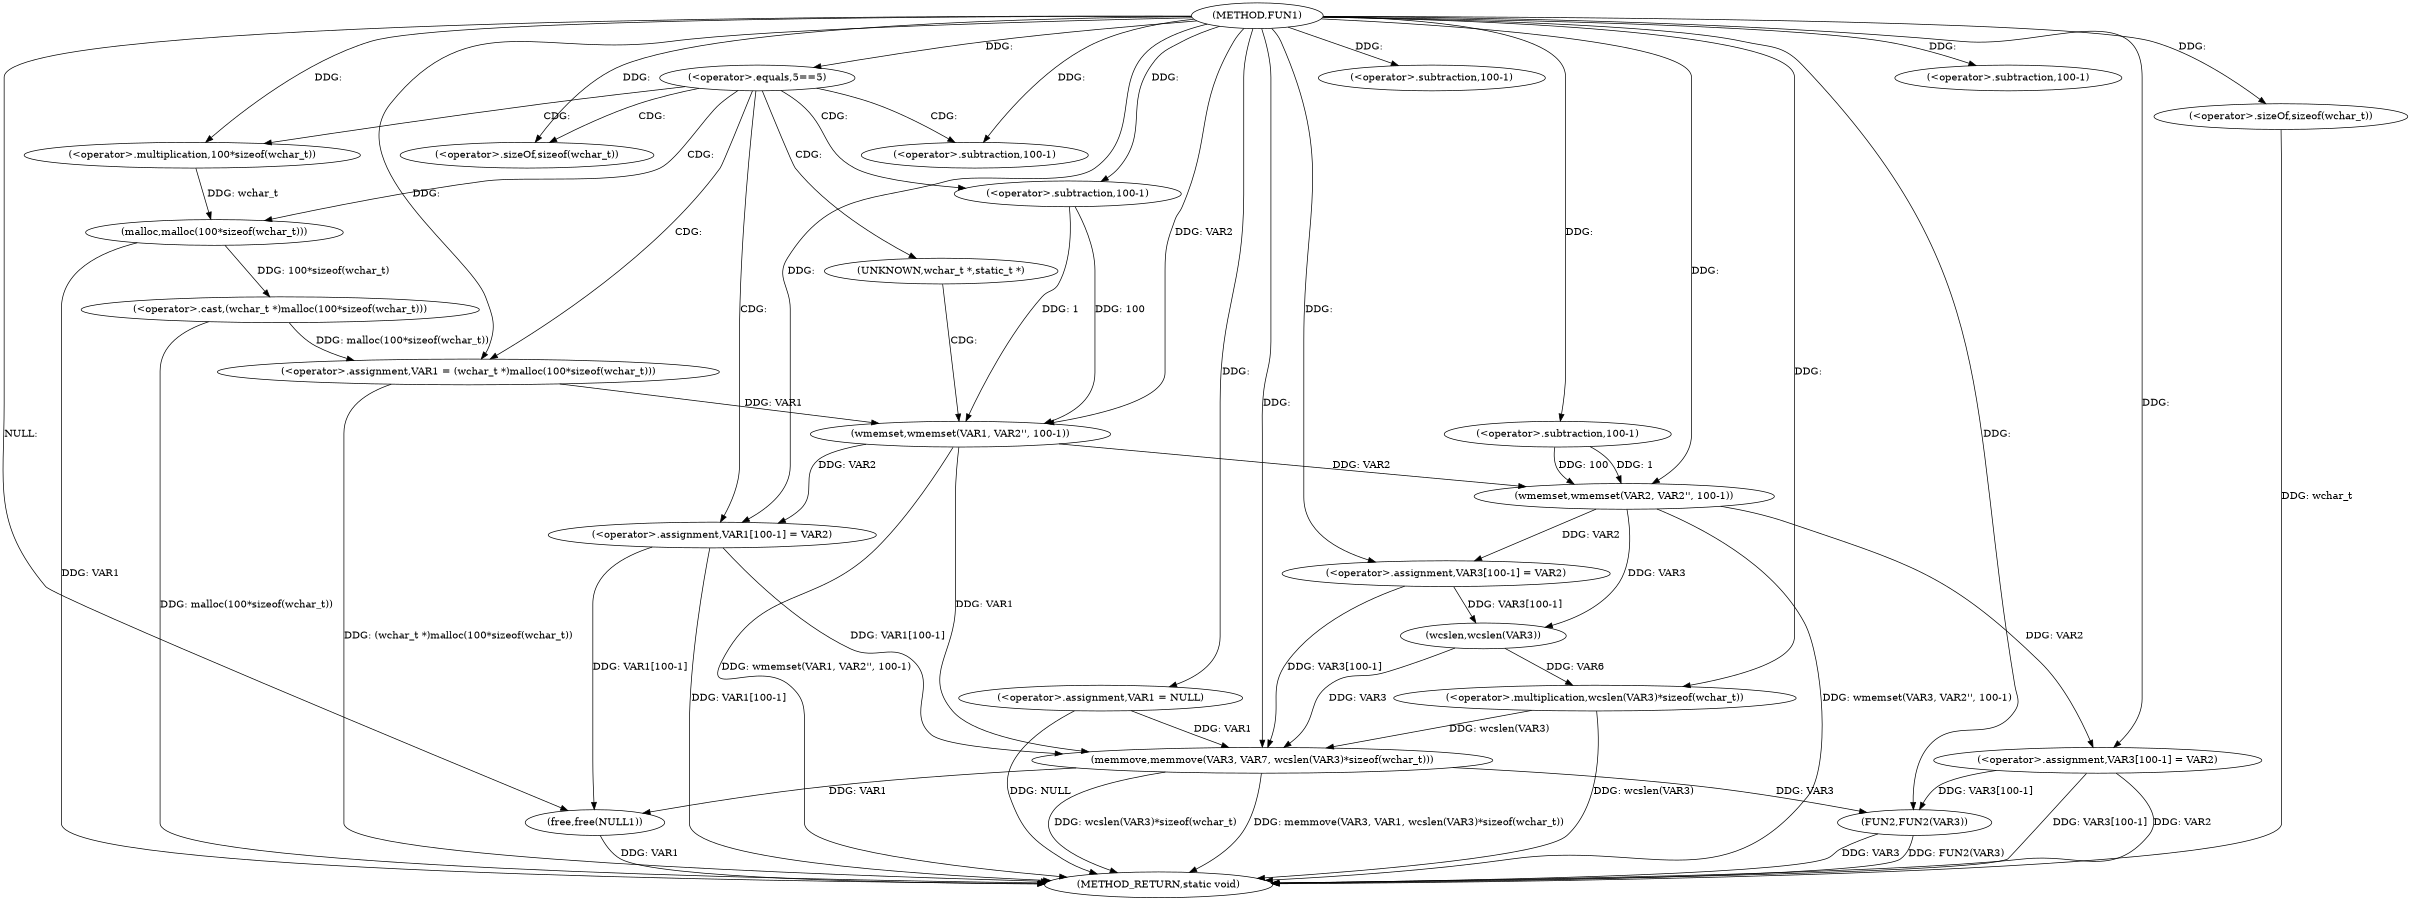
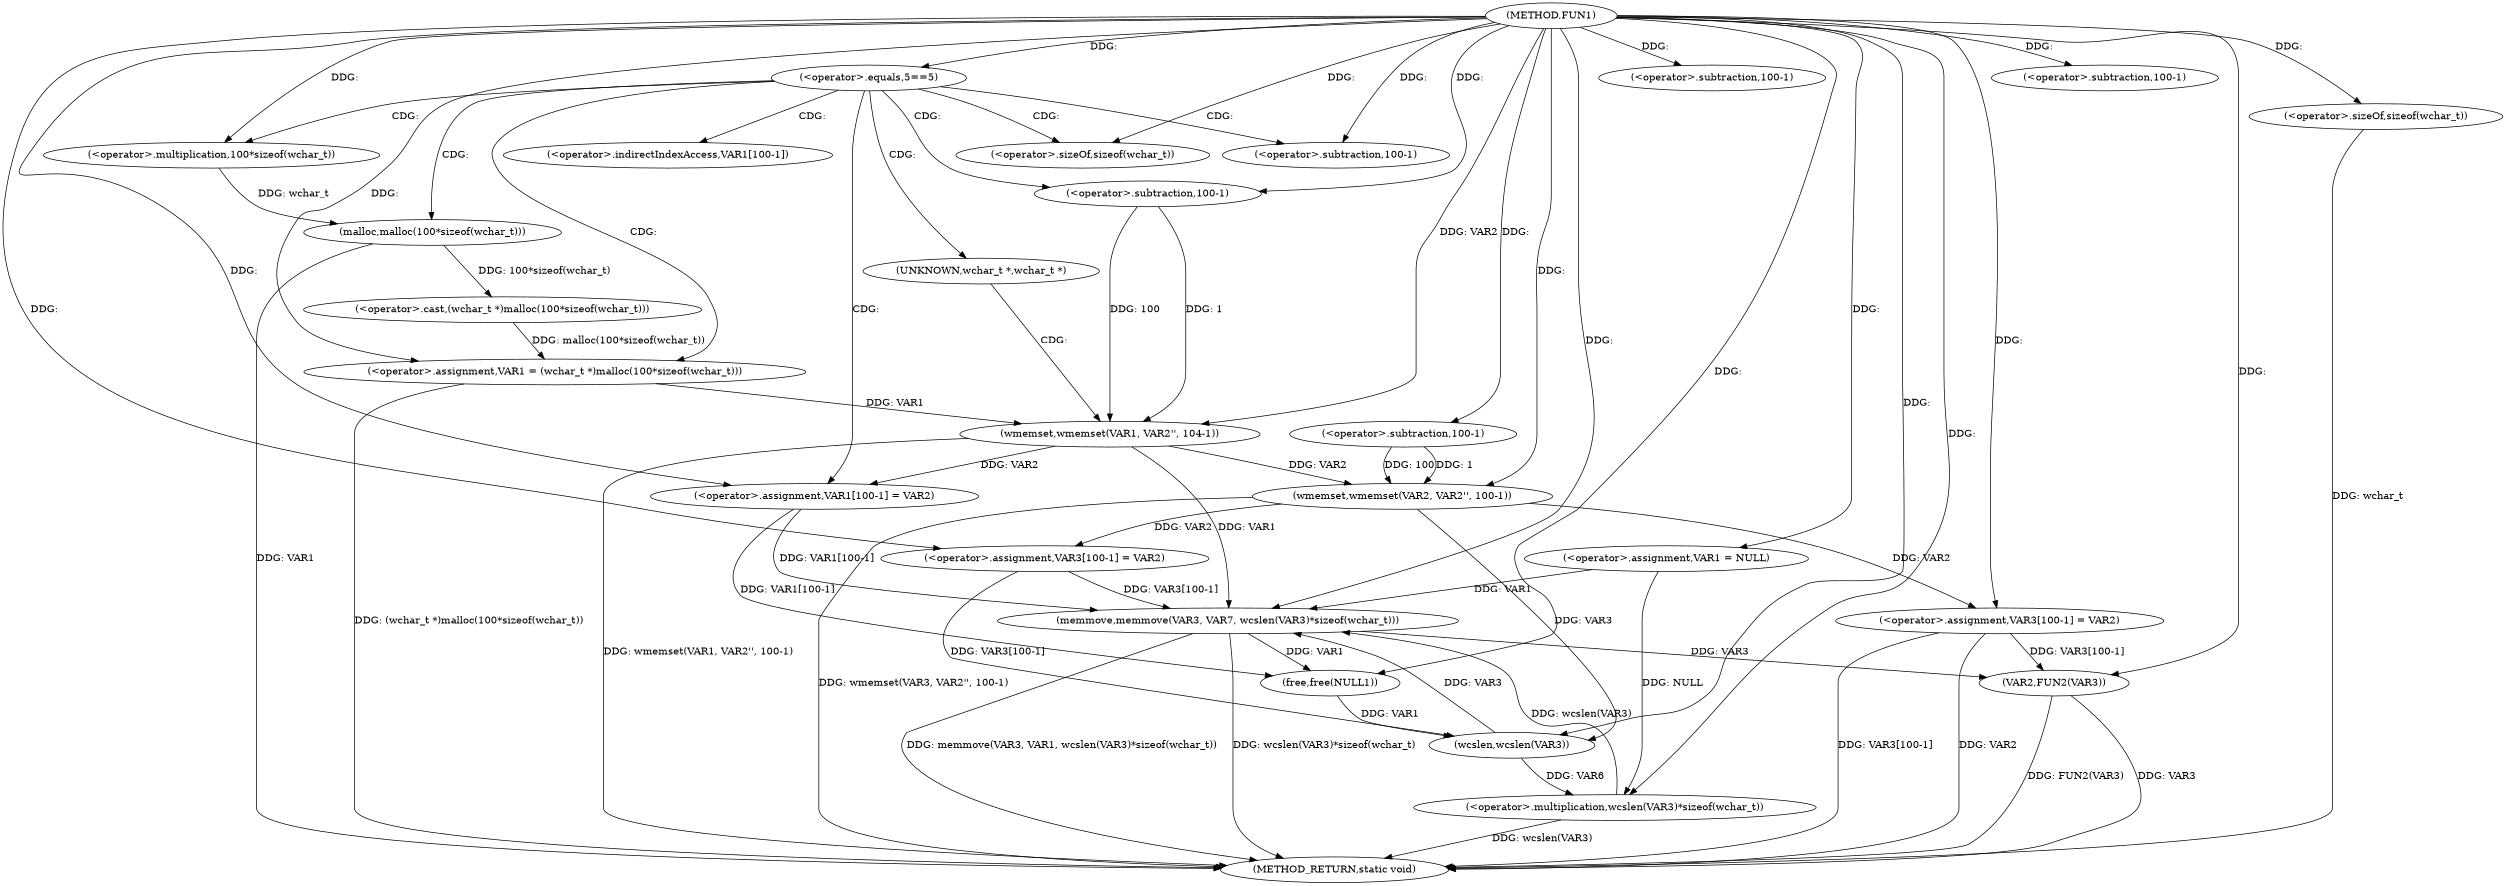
node "(<operator>.indirectIndexAccess,VAR1[100-1])": added
node "(UNKNOWN,wchar_t *,static_t *)": label "(UNKNOWN,wchar_t *,static_t *)" -> "(UNKNOWN,wchar_t *,wchar_t *)"
edge "(METHOD,FUN1)" -> "(wcslen,wcslen(VAR3))": added, label "DDG:"
edge "(METHOD,FUN1)" -> "(free,free(NULL1))": label "NULL: " -> "DDG: "
node "(wmemset,wmemset(VAR1, VAR2'', 100-1))": label "(wmemset,wmemset(VAR1, VAR2'', 100-1))" -> "(wmemset,wmemset(VAR1, VAR2'', 104-1))"
edge "(<operator>.assignment,VAR1 = NULL)" -> "(METHOD_RETURN,static void)": now "(<operator>.assignment,VAR1 = NULL)" -> "(<operator>.multiplication,wcslen(VAR3)*sizeof(wchar_t))"
node "(FUN2,FUN2(VAR3))": label "(FUN2,FUN2(VAR3))" -> "(VAR2,FUN2(VAR3))"
edge "(<operator>.assignment,VAR1[100-1] = VAR2)" -> "(METHOD_RETURN,static void)": removed, label "DDG: VAR1[100-1]"
edge "(<operator>.cast,(wchar_t *)malloc(100*sizeof(wchar_t)))" -> "(METHOD_RETURN,static void)": removed, label "DDG: malloc(100*sizeof(wchar_t))"
edge "(free,free(NULL1))" -> "(METHOD_RETURN,static void)": now "(free,free(NULL1))" -> "(wcslen,wcslen(VAR3))"
